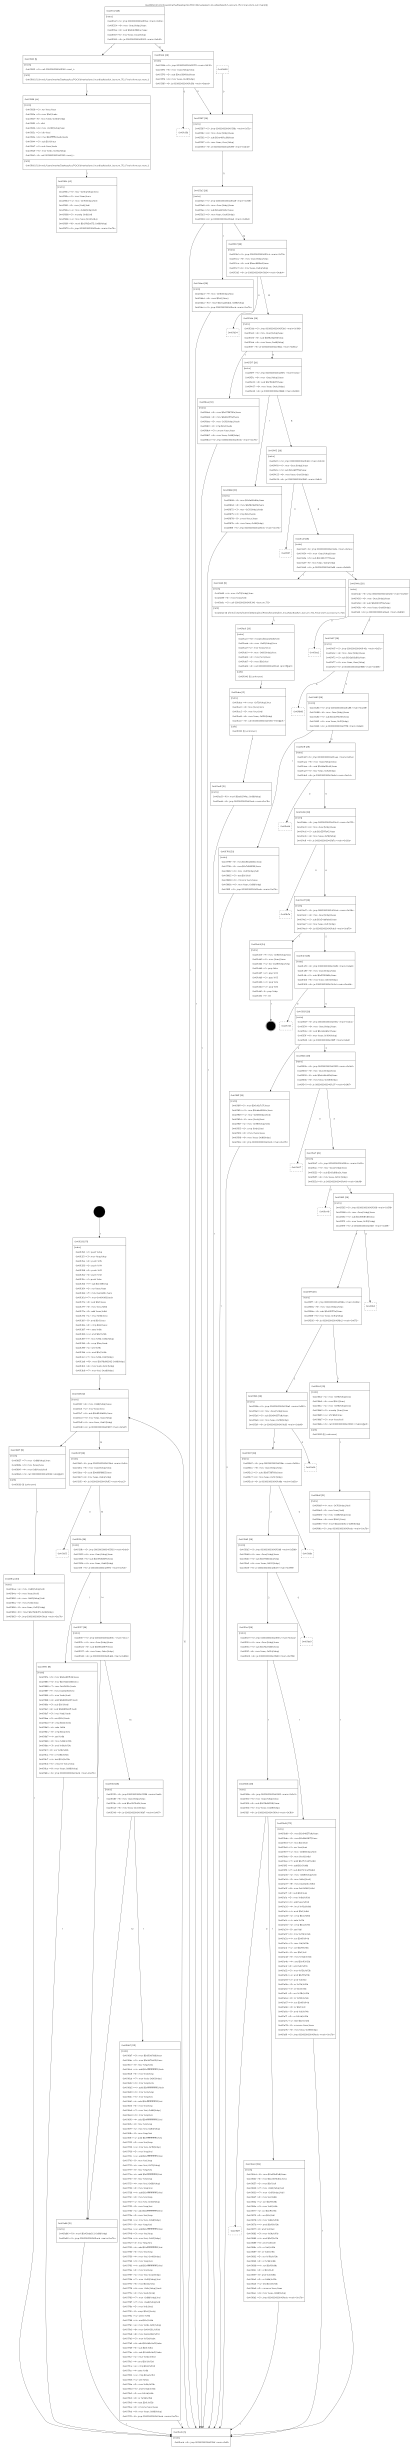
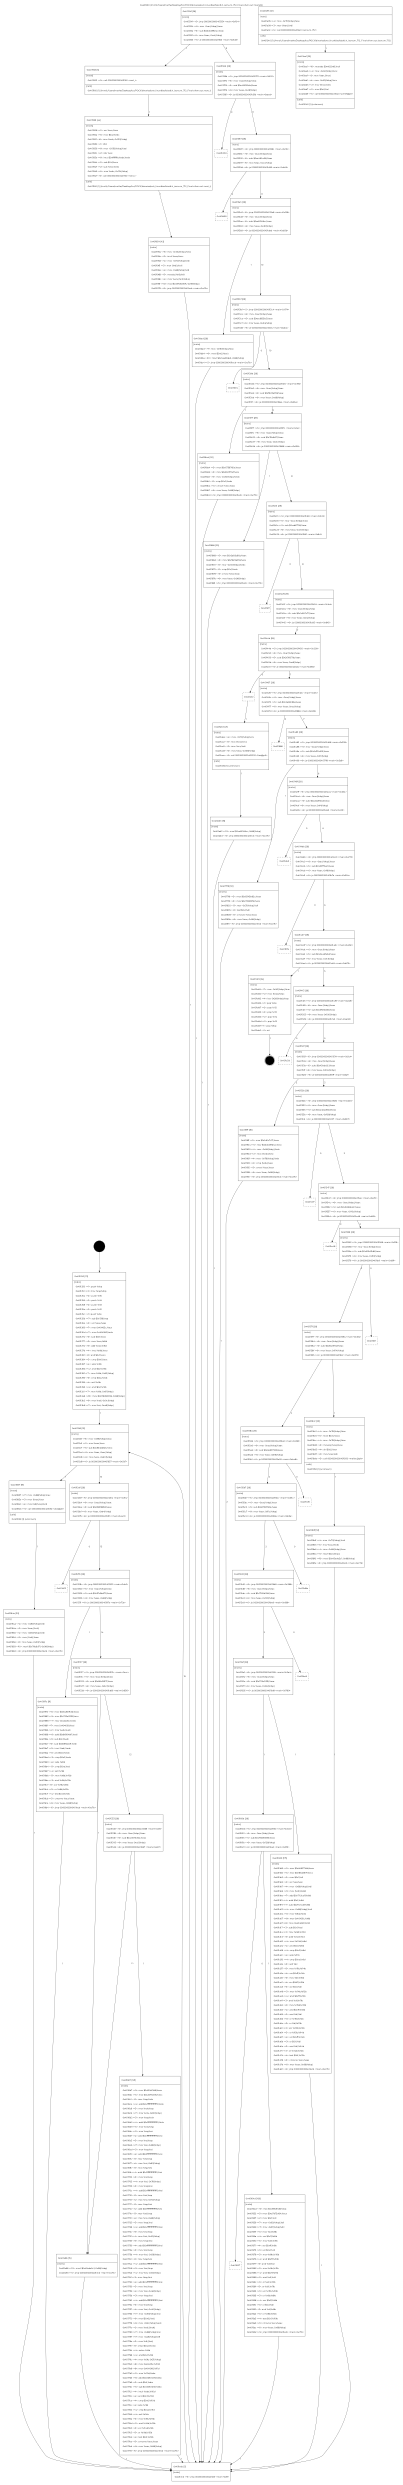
edge "0x401d99" -> "0x401387 [28]": reversed
edge "0x40142f [28]" -> "0x401a95 [12]": removed, label "1"
edge "0x401aa1 [29]" -> "0x401abe [21]": now "0x401ae2" -> "0x401abe [21]"
edge "0x4013a3 [28]" -> "0x401ecb [5]": now "0x401954 [42]" -> "0x401ecb [5]"
